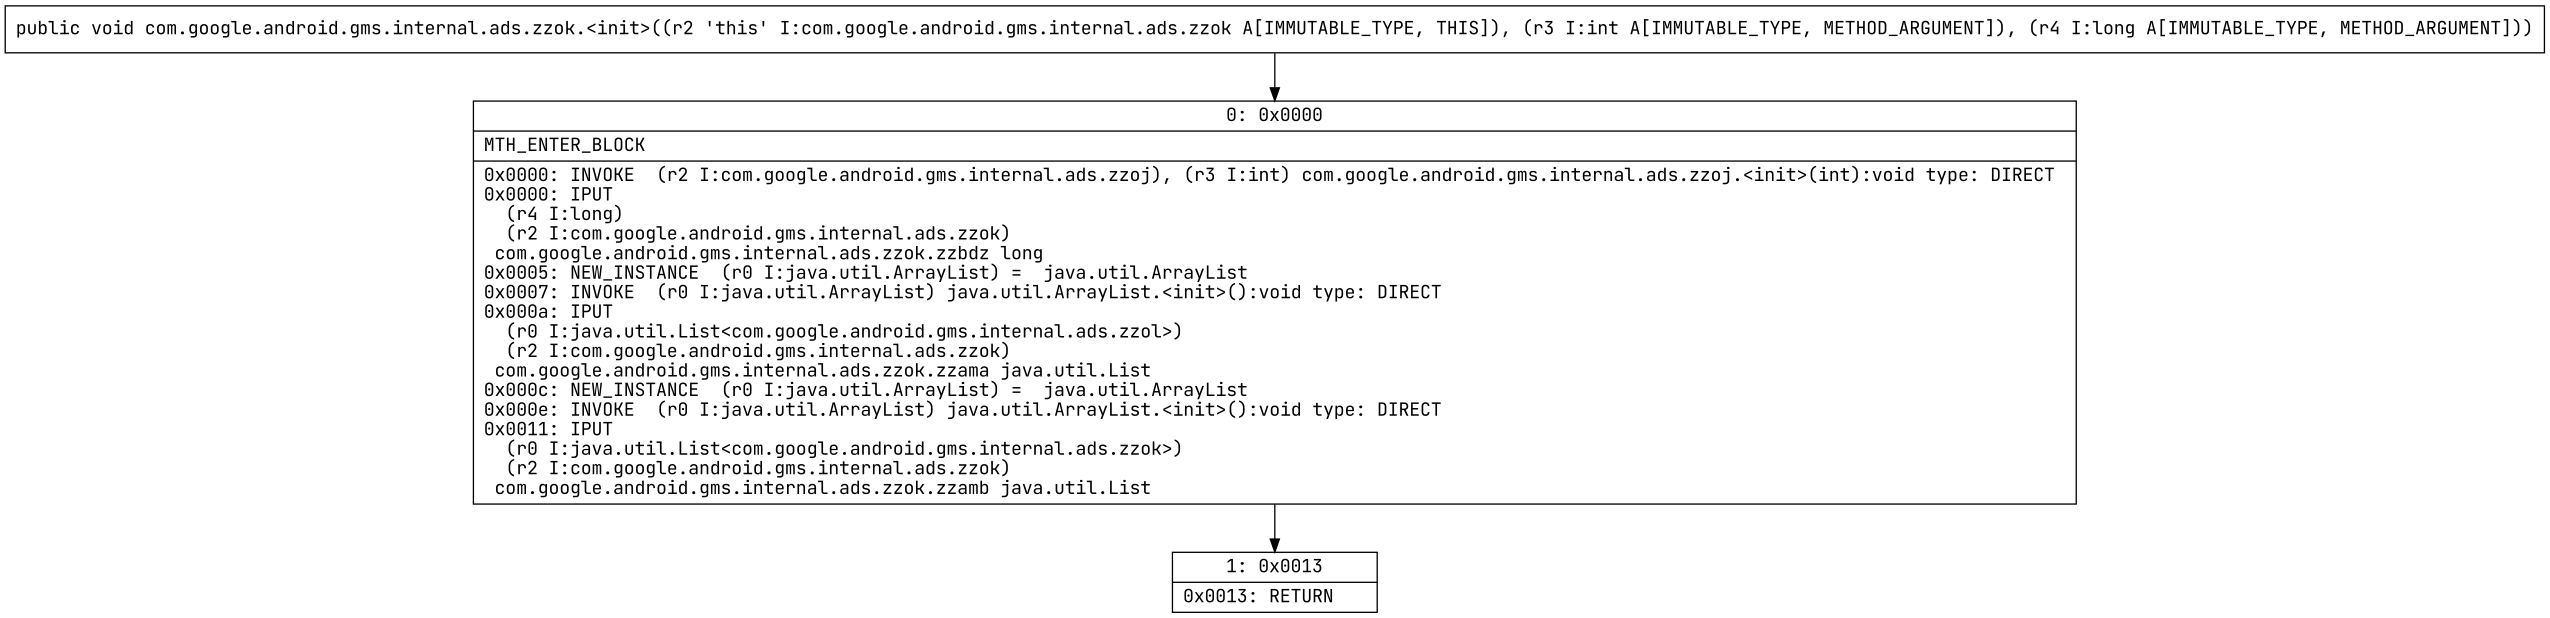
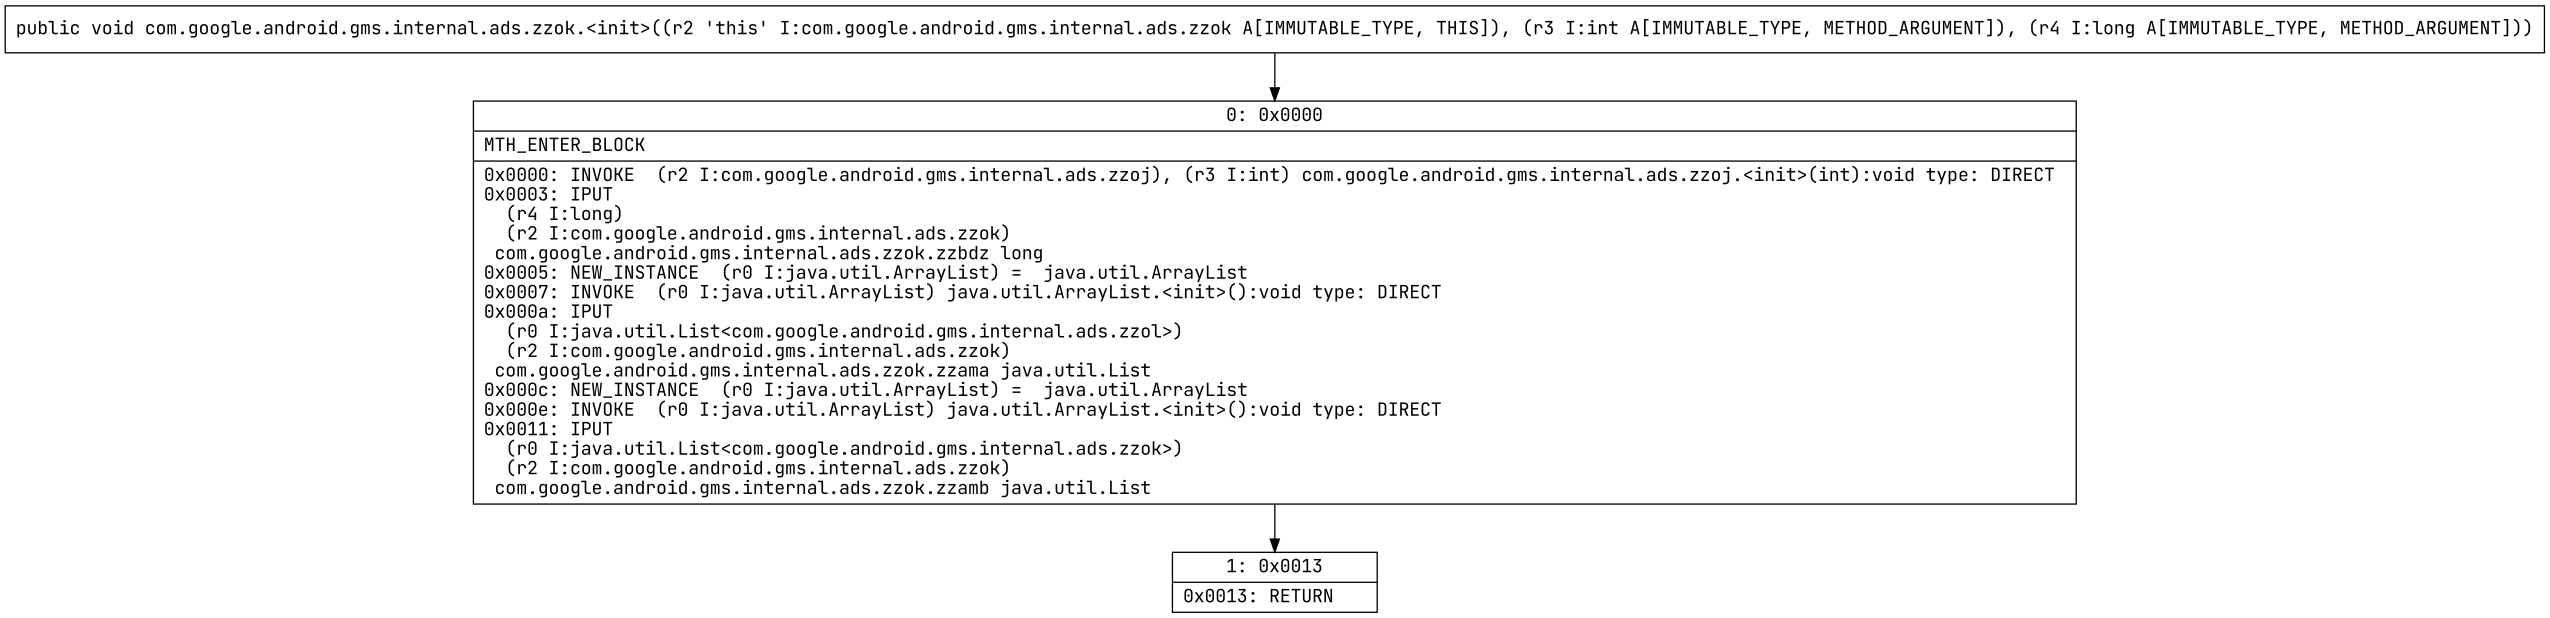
node "0: 0x0000": text "0x0000: IPUT" -> "0x0003: IPUT"
